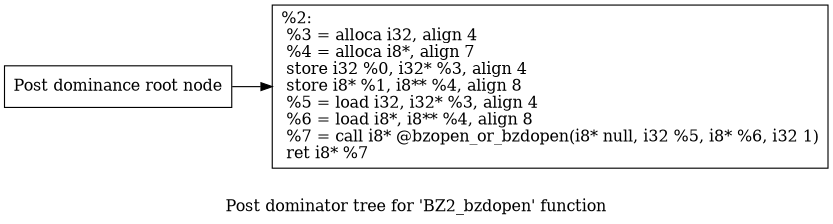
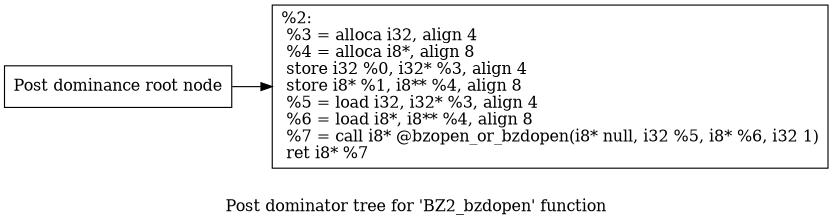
node "%2:": text "%4 = alloca i8*, align 7" -> "%4 = alloca i8*, align 8"
